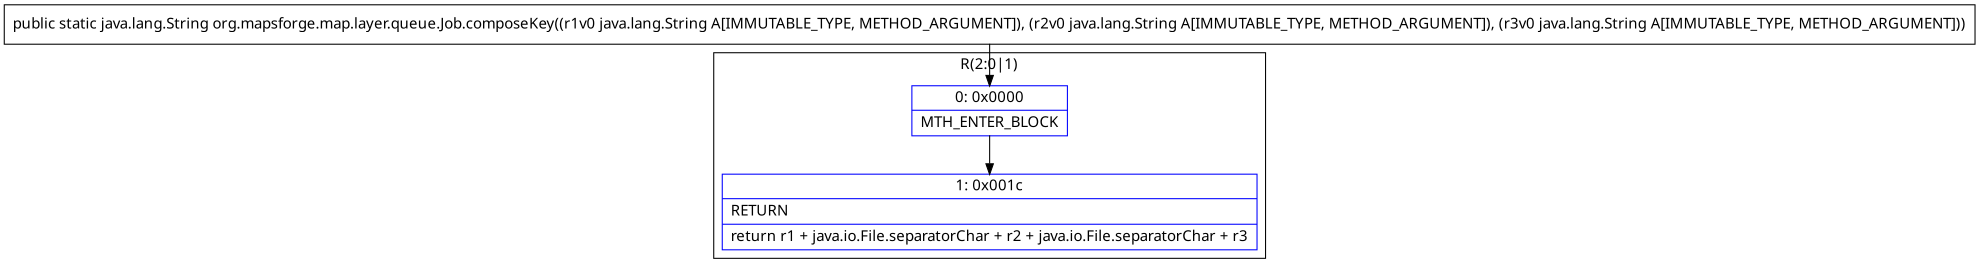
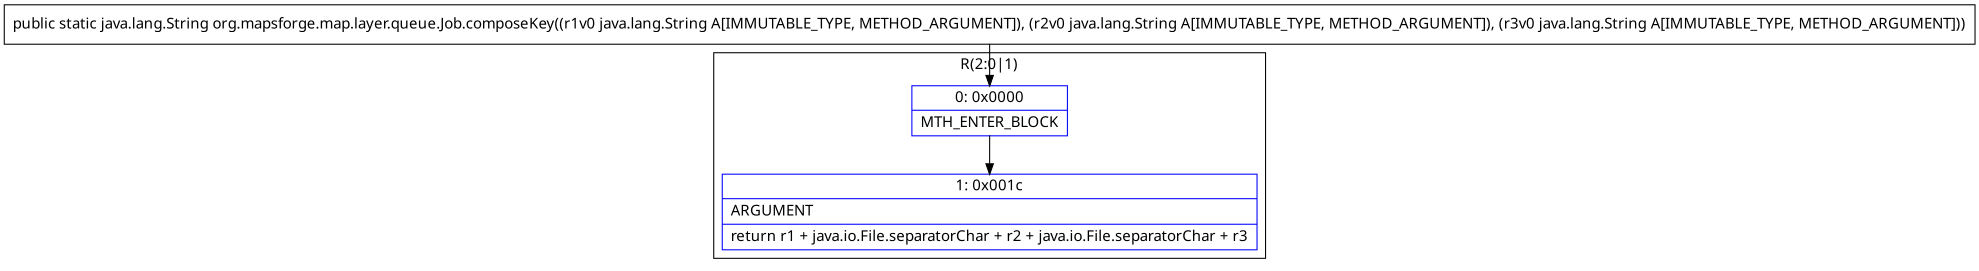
node "1: 0x001c": text "RETURN" -> "ARGUMENT"
